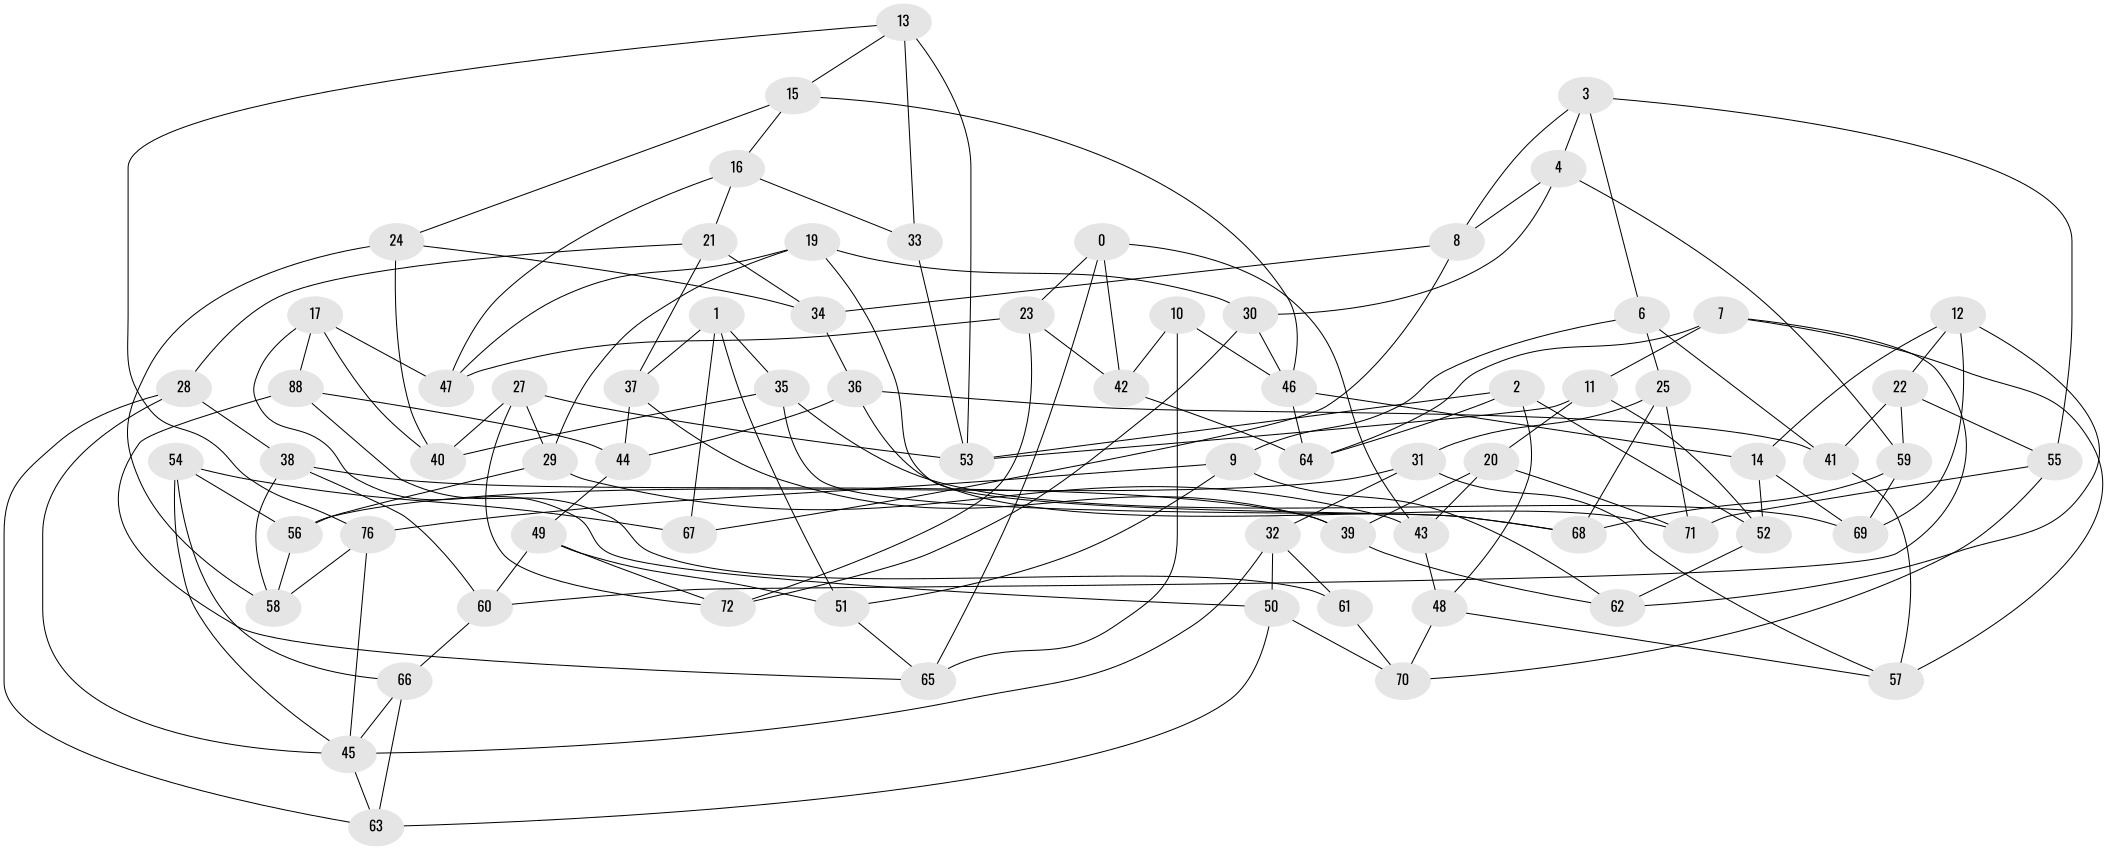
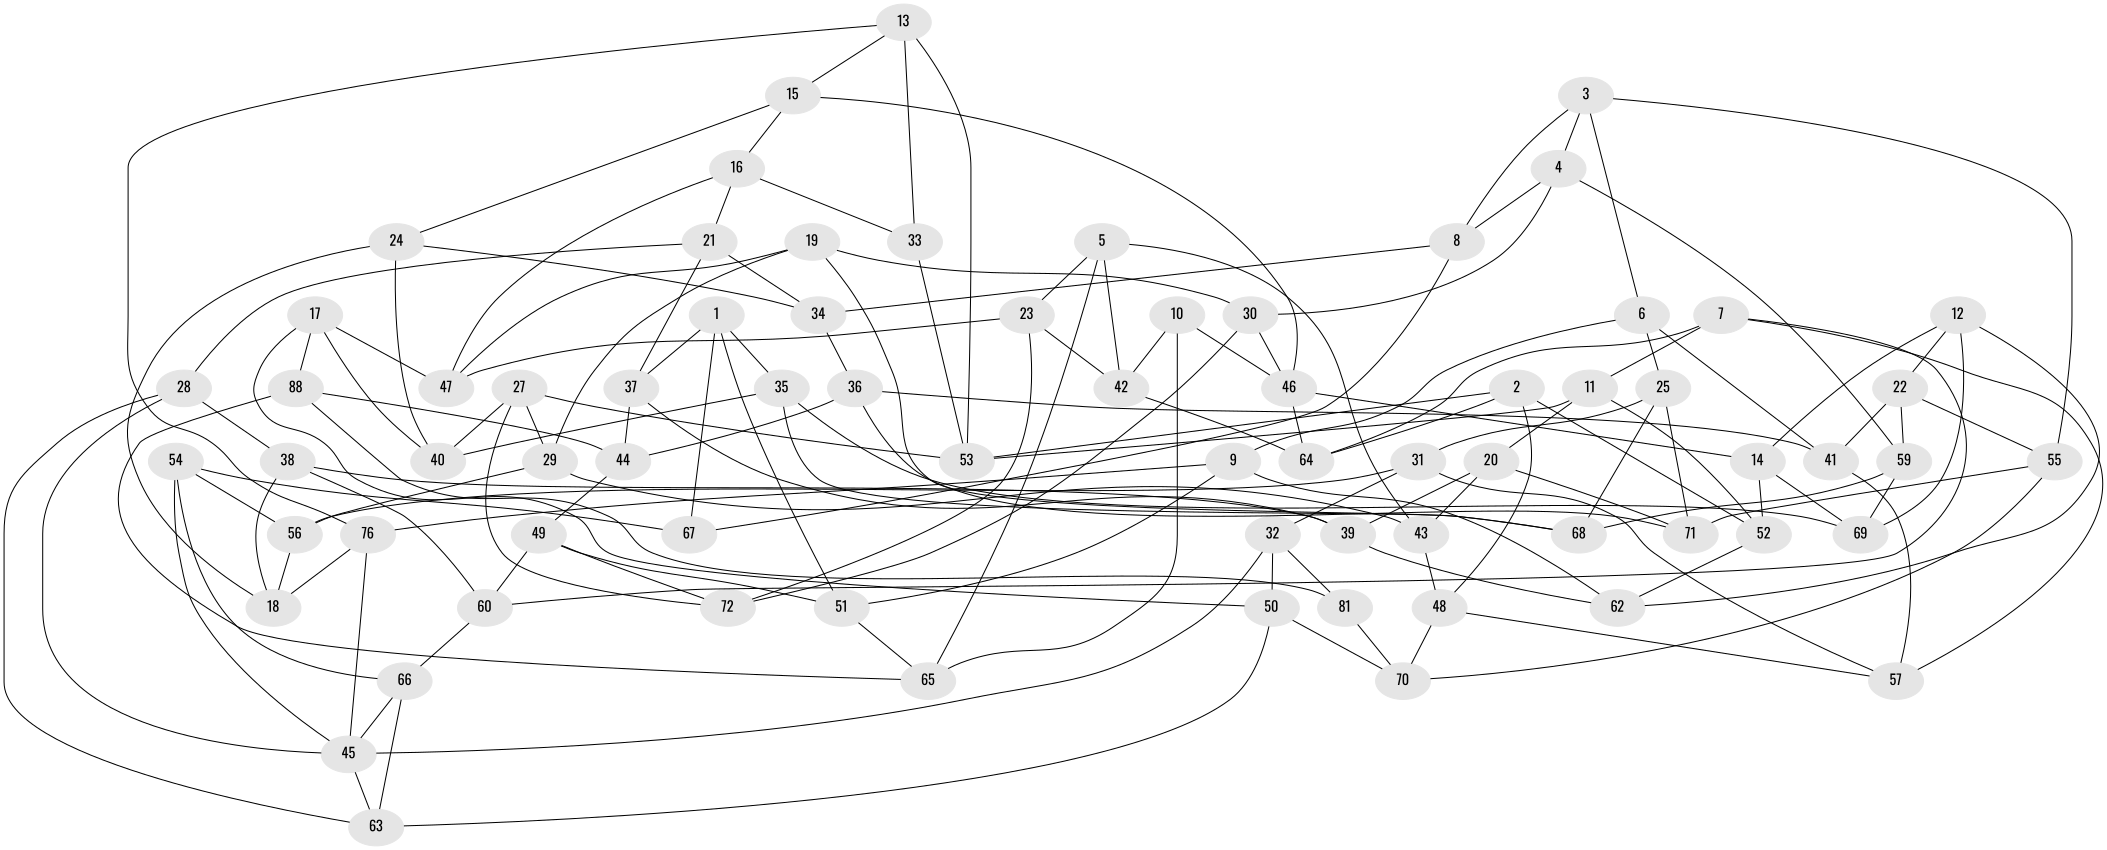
node "0": label "0" -> "5"
node "58": label "58" -> "18"
node "61": label "61" -> "81"
